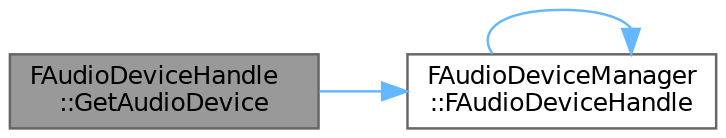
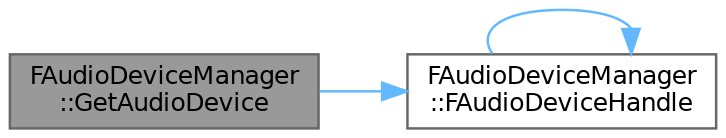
node "FAudioDeviceHandle ::GetAudioDevice": label "FAudioDeviceHandle ::GetAudioDevice" -> "FAudioDeviceManager ::GetAudioDevice"
